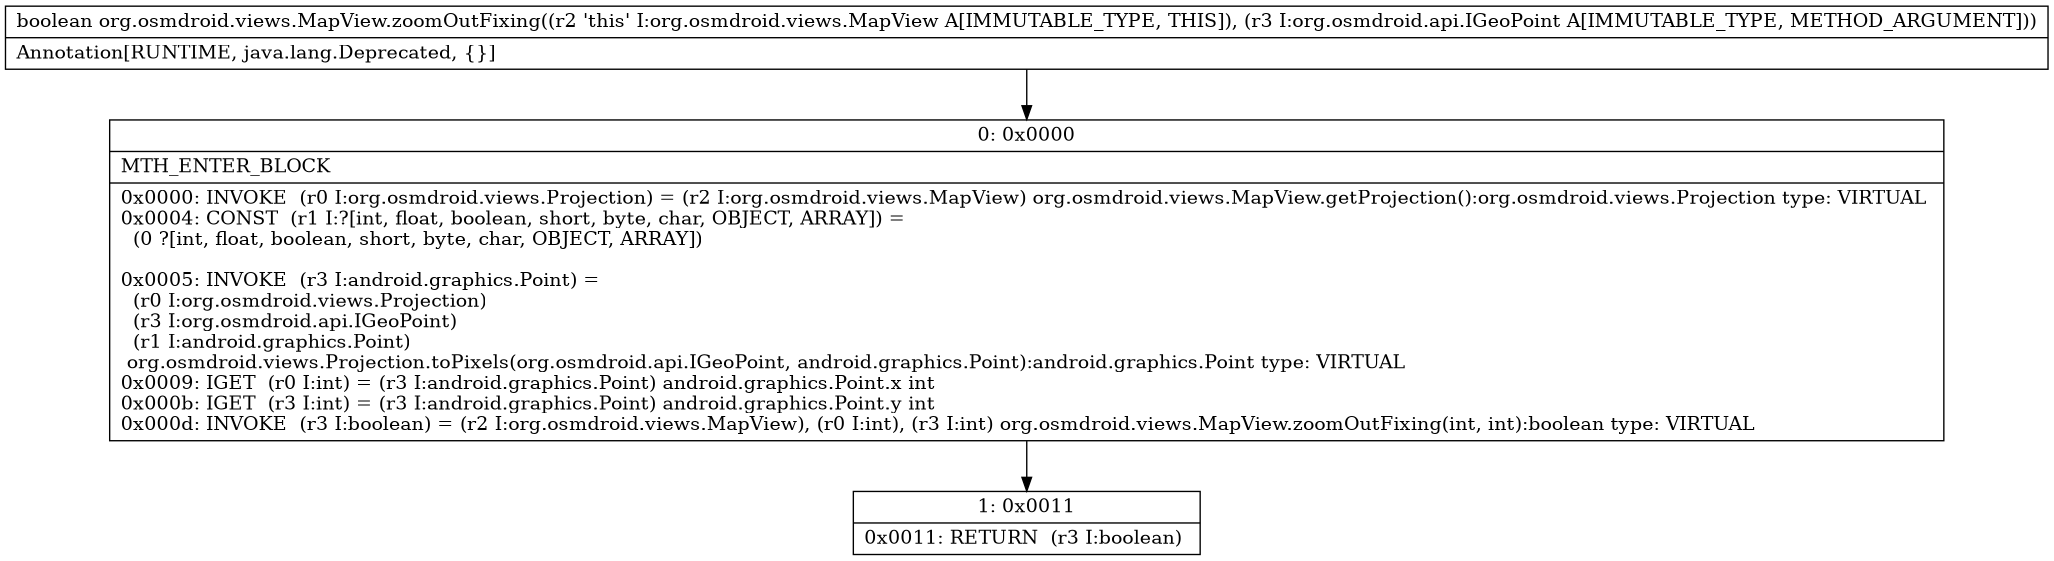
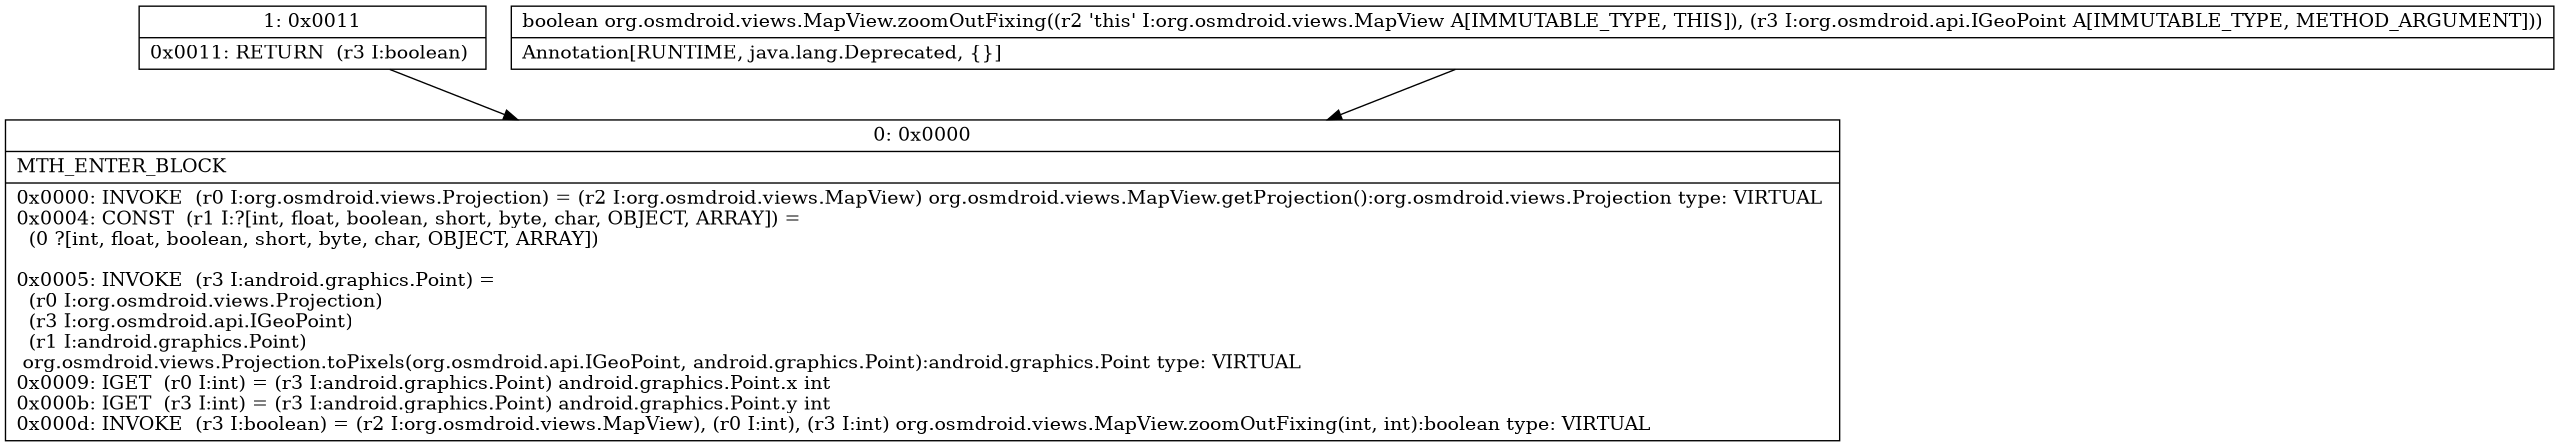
edge "0: 0x0000" -> "1: 0x0011": reversed
